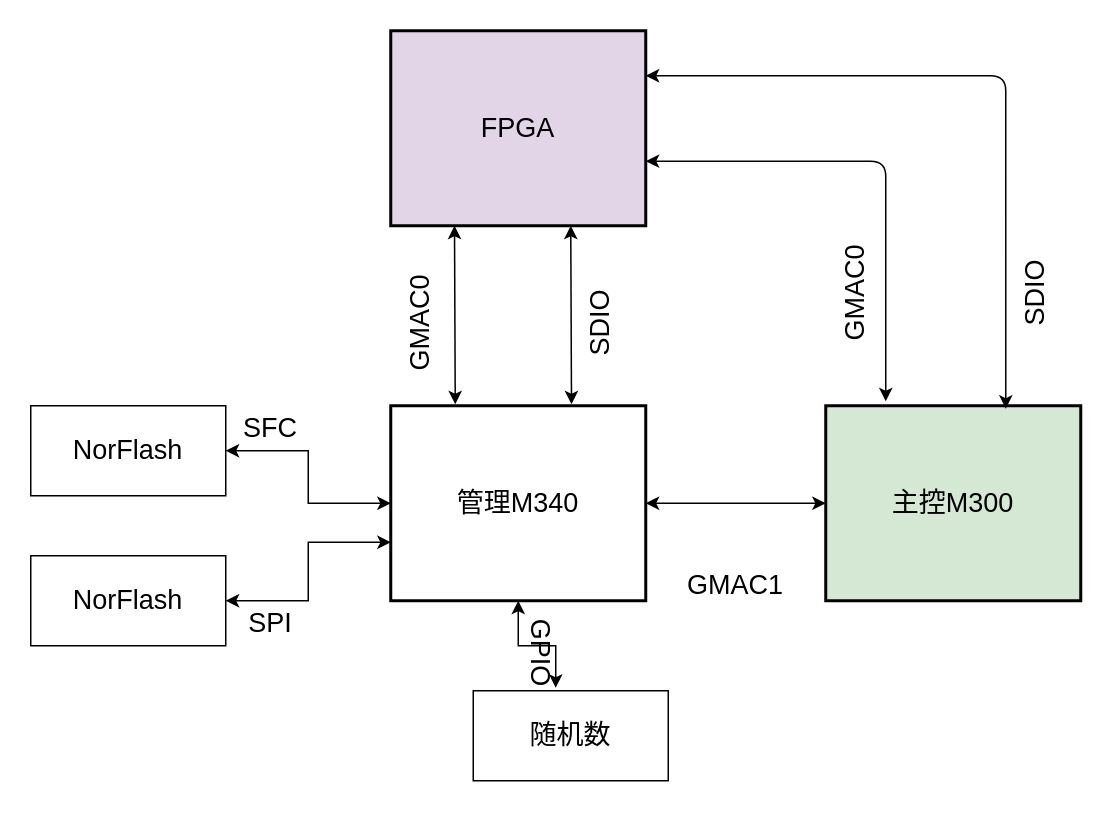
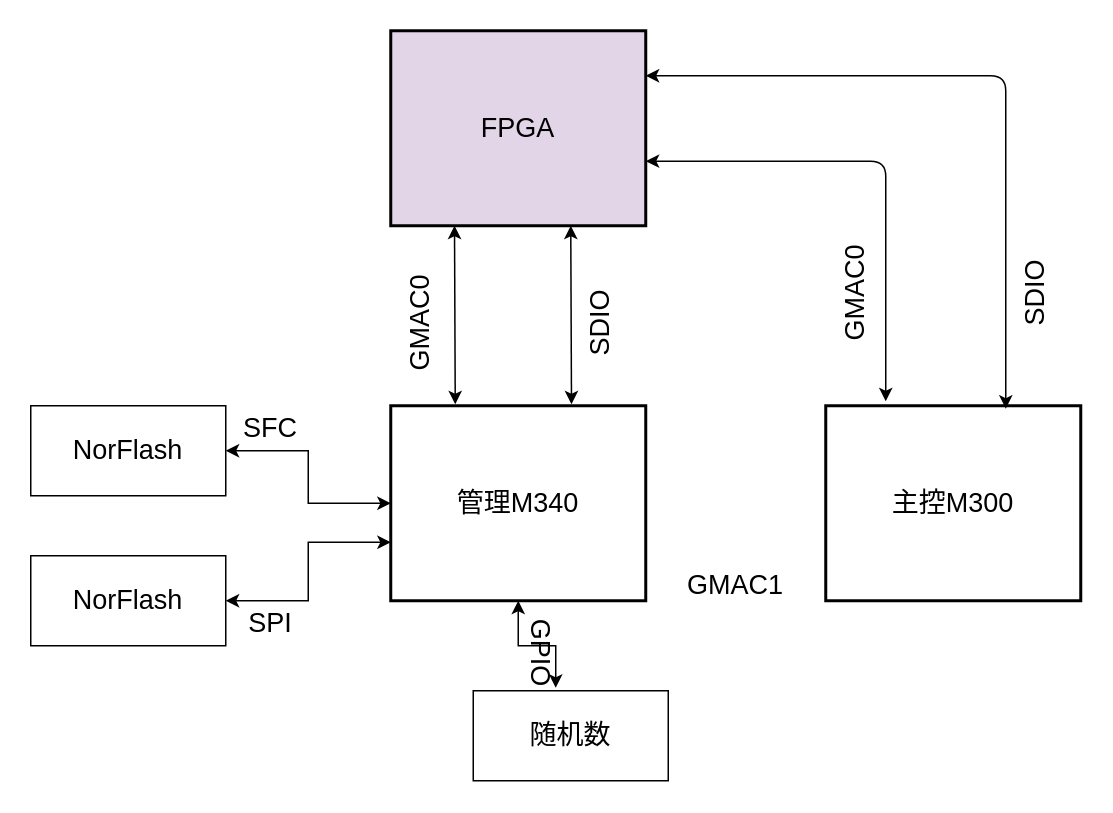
edge "管理M340" -- "主控M300": removed
node "主控M300": fillcolor #d5e8d4 -> #ffffff
